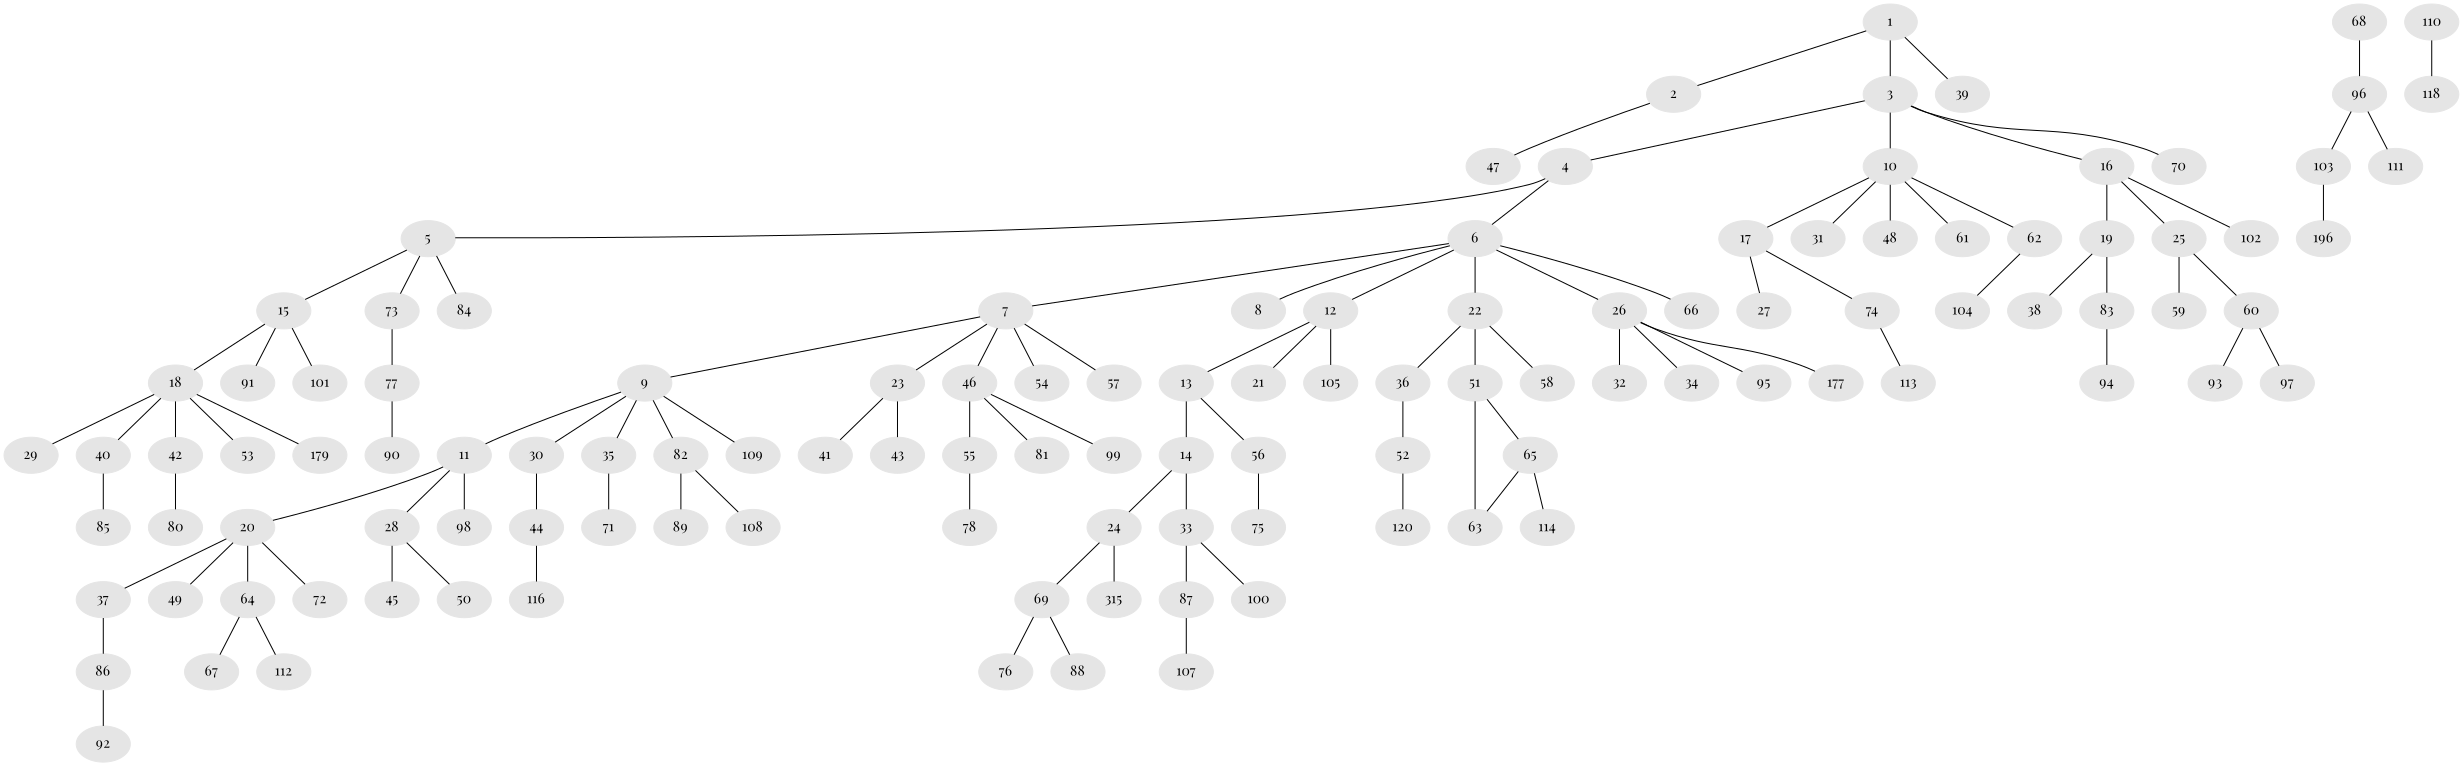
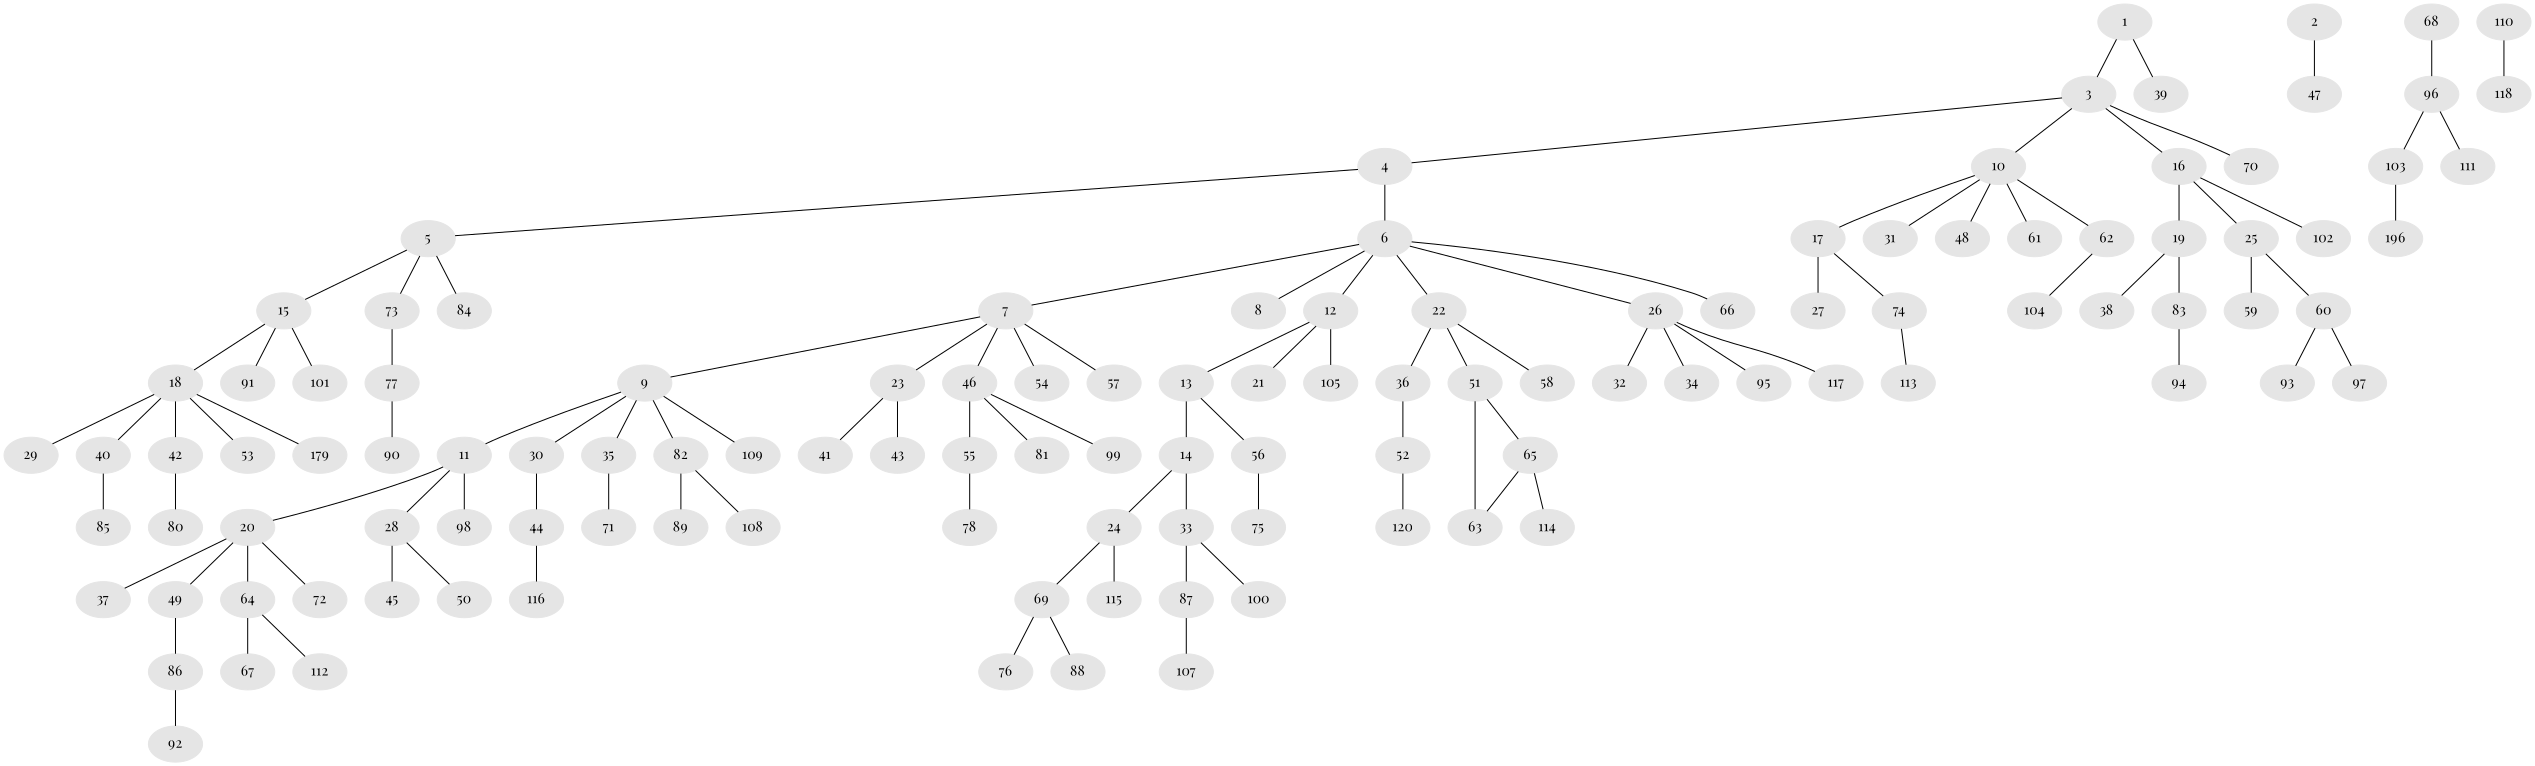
edge "1" -- "2": removed
node "177": label "177" -> "117"
node "315": label "315" -> "115"
edge "37" -- "86": now "49" -- "86"
